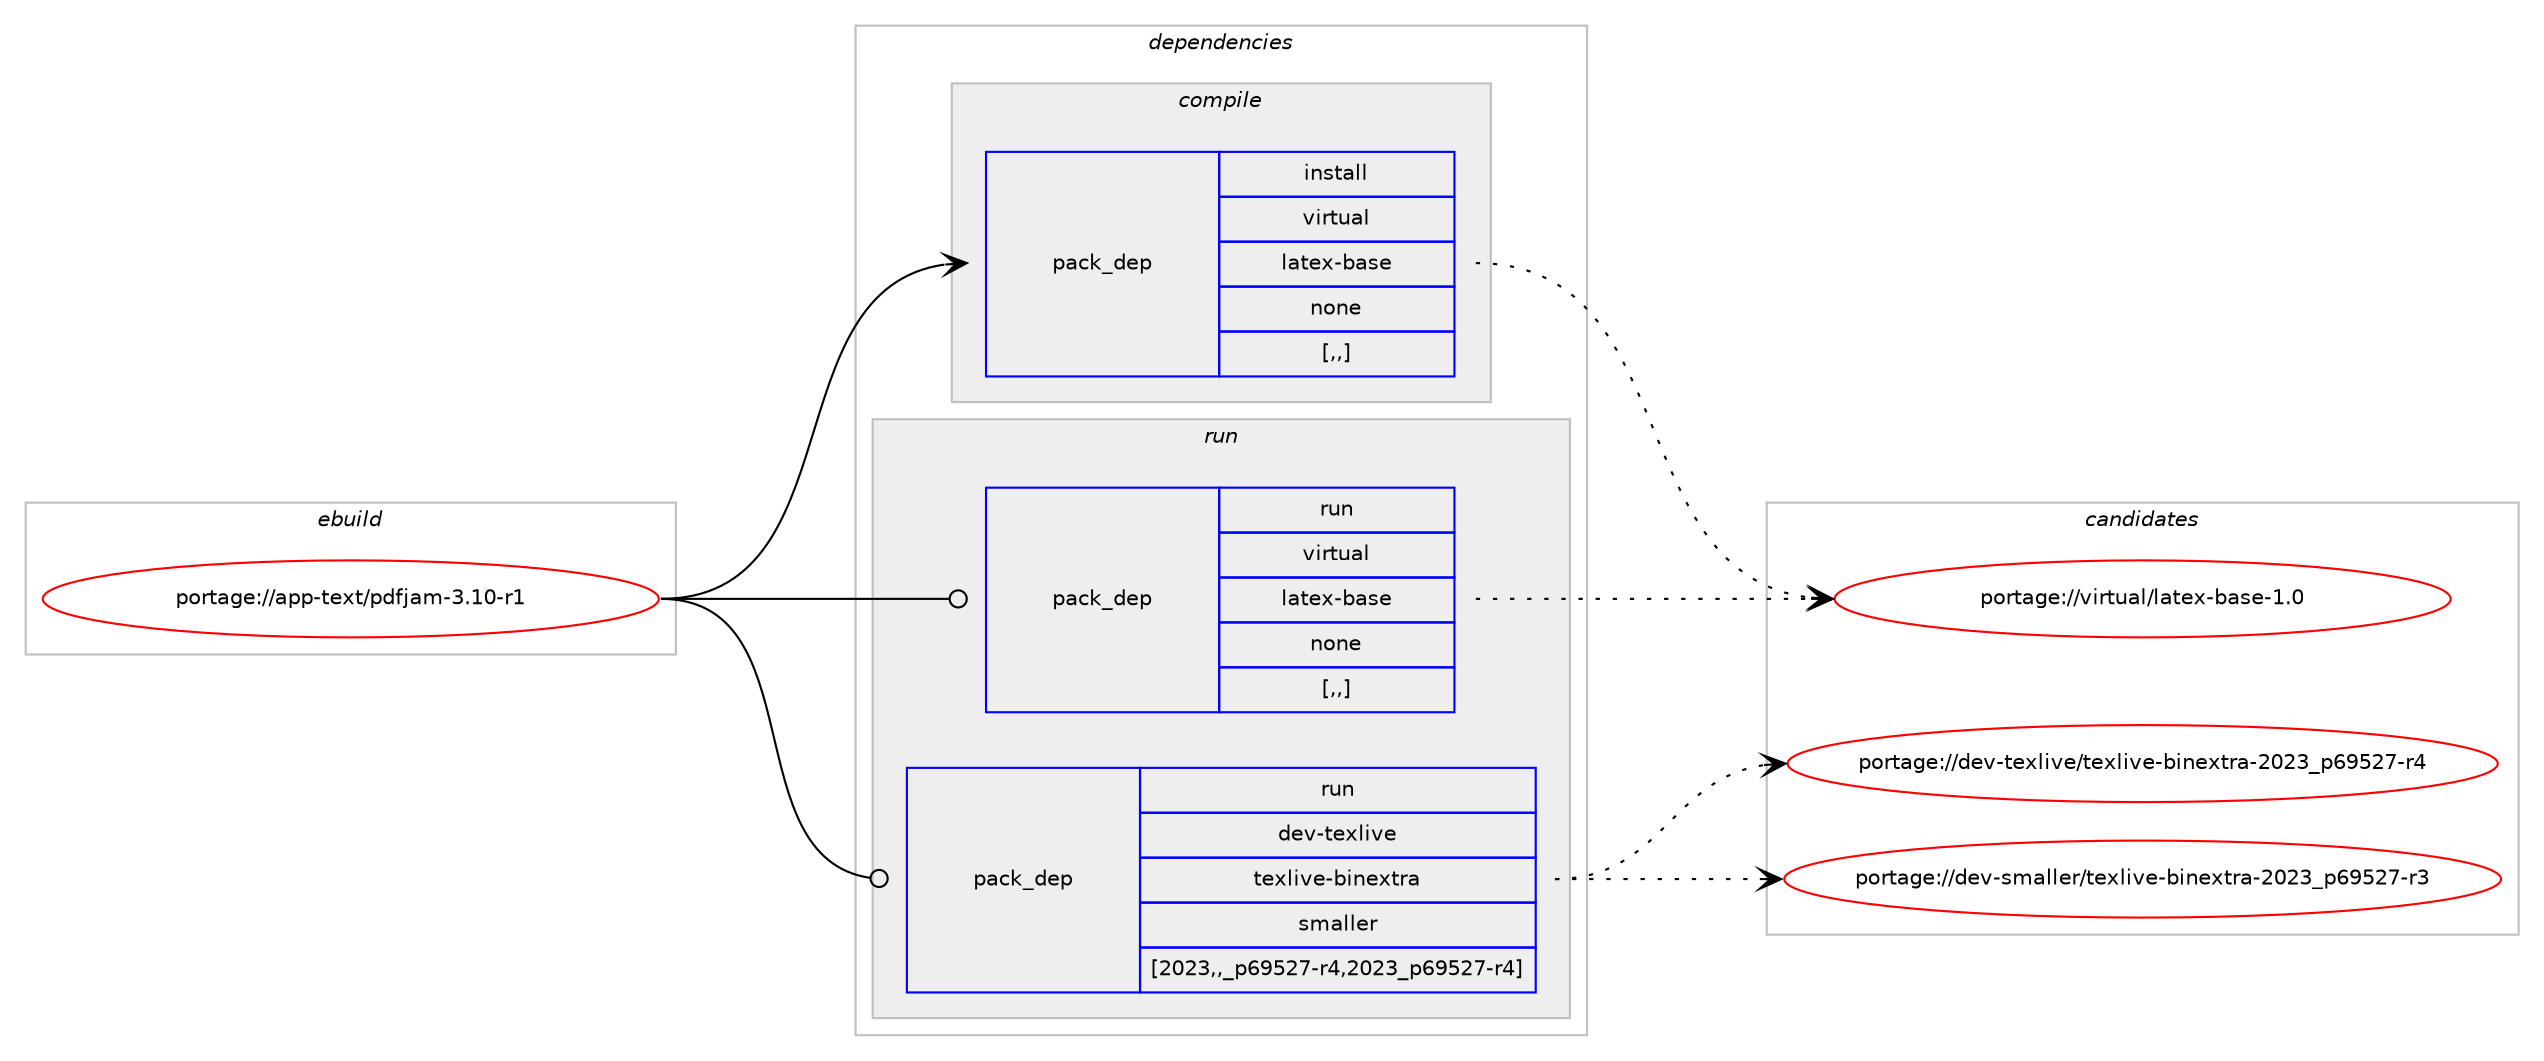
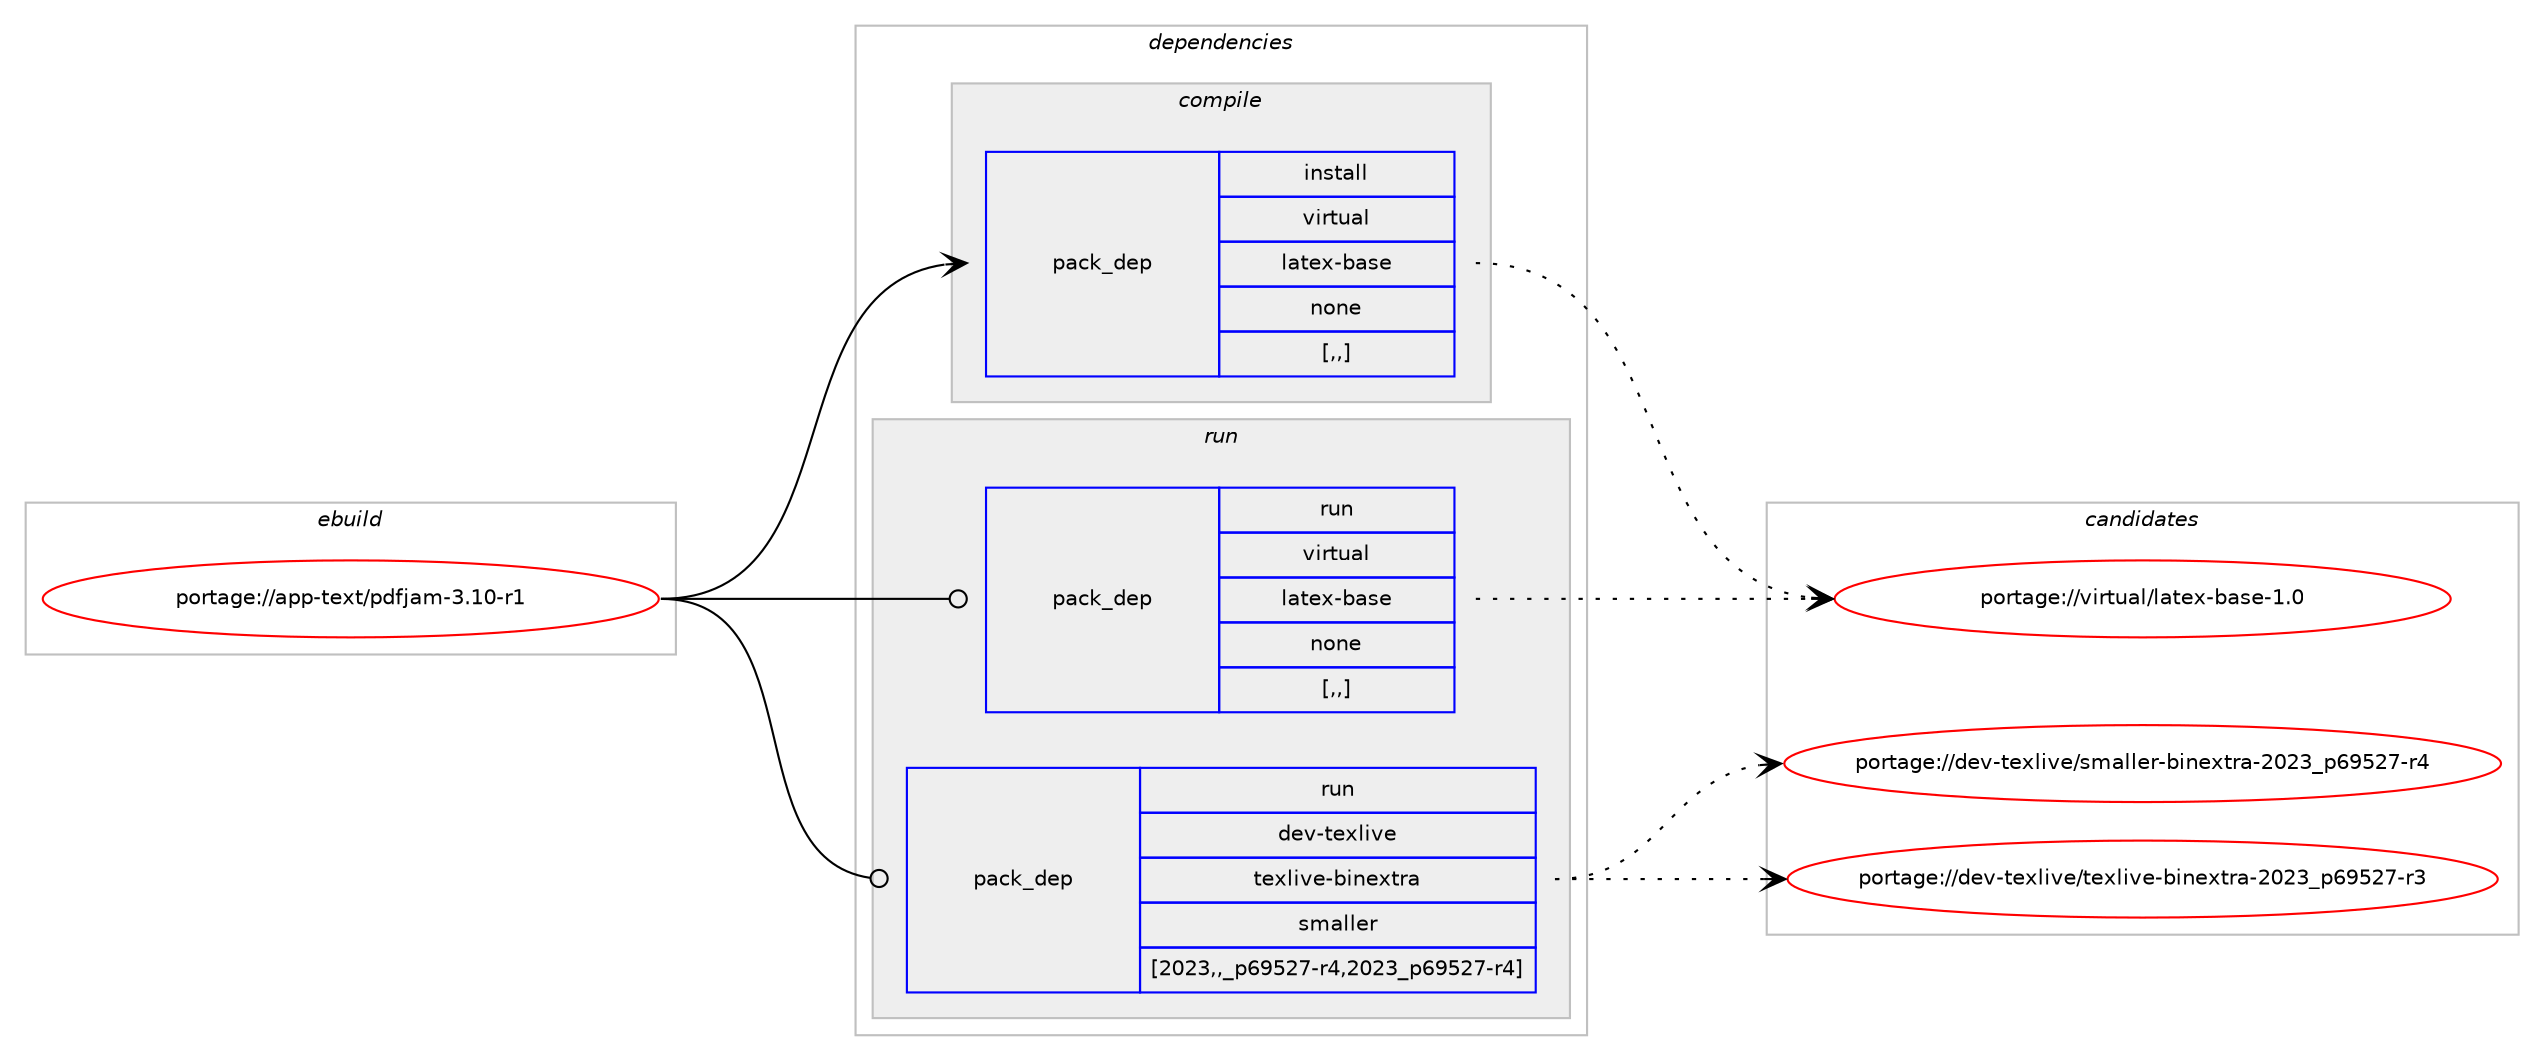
node "portage://dev-texlive/texlive-binextra-2023_p69527-r4": label "portage://dev-texlive/texlive-binextra-2023_p69527-r4" -> "portage://dev-texlive/smaller-binextra-2023_p69527-r4"
node "portage://dev-smaller/texlive-binextra-2023_p69527-r3": label "portage://dev-smaller/texlive-binextra-2023_p69527-r3" -> "portage://dev-texlive/texlive-binextra-2023_p69527-r3"
